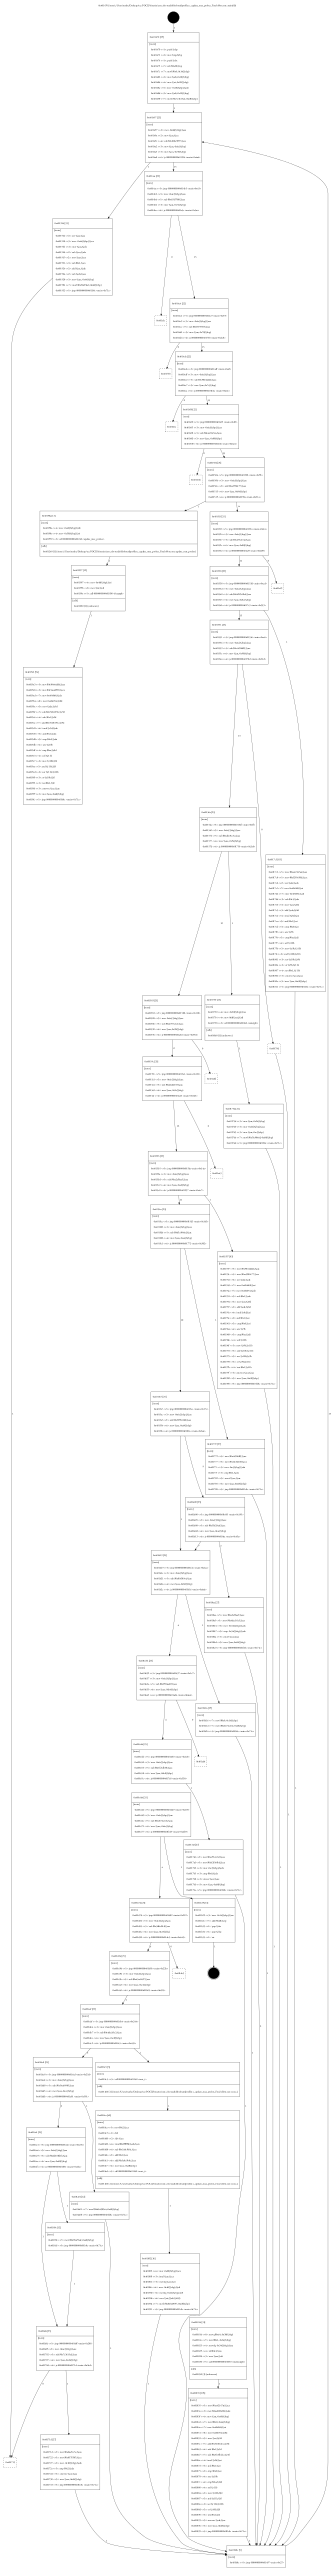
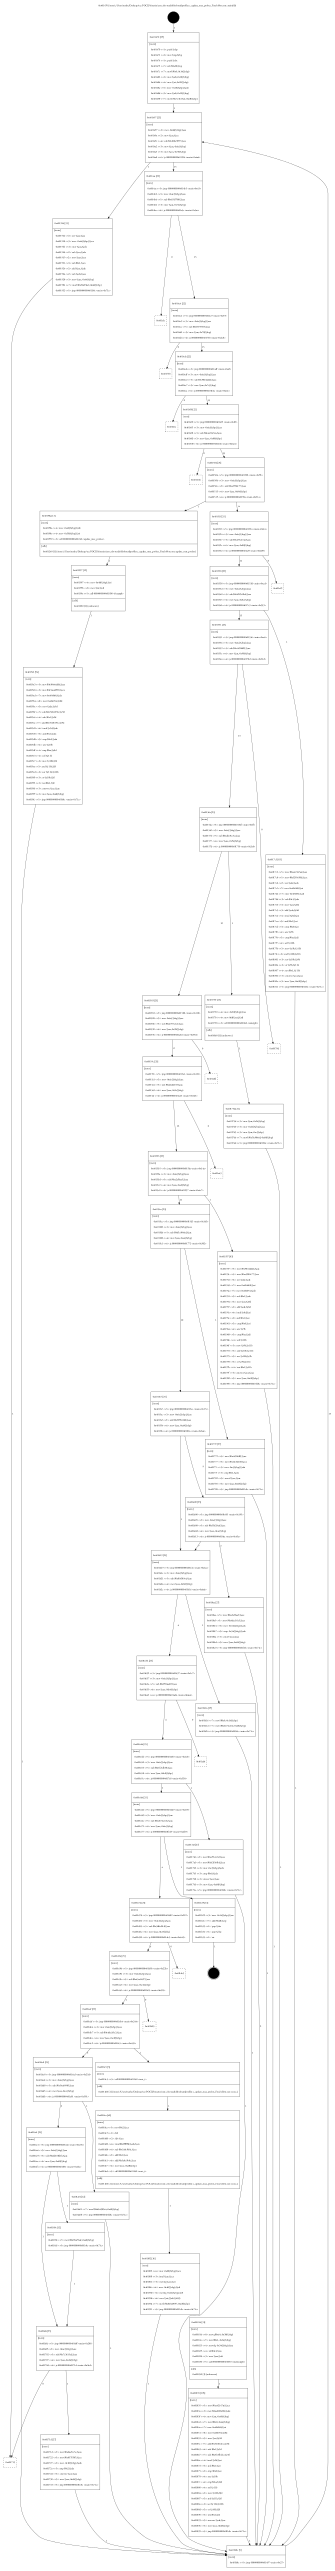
edge "0x40164b [25]" -> "0x401664 [25]": added, label "5"
edge "0x40178d" -> "0x401b8c [5]": now "0x4019a3 [94]" -> "0x401b8c [5]"
node "0x401b05": added
